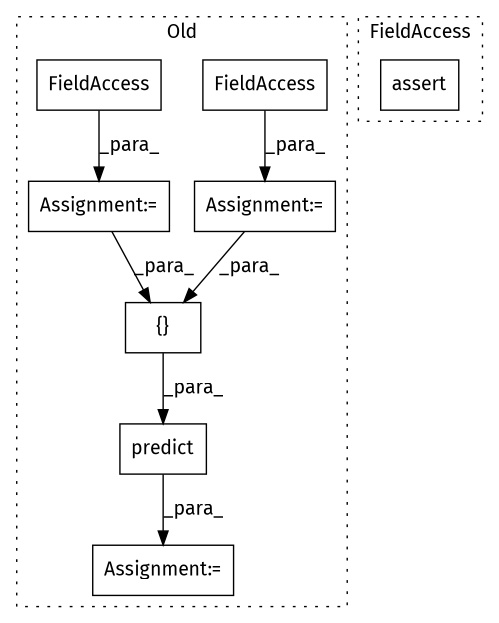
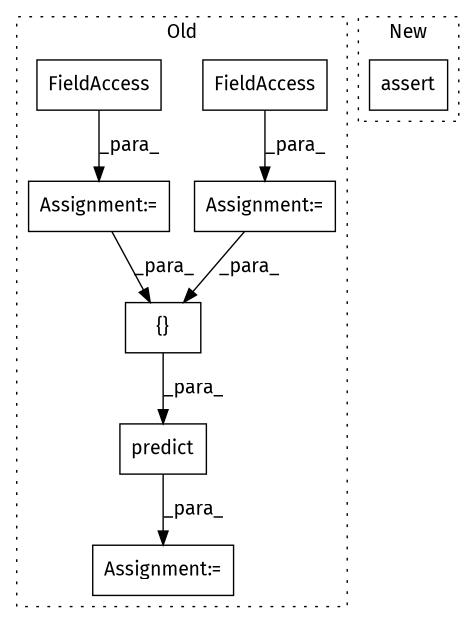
cluster "FieldAccess": label "FieldAccess" -> "New"
